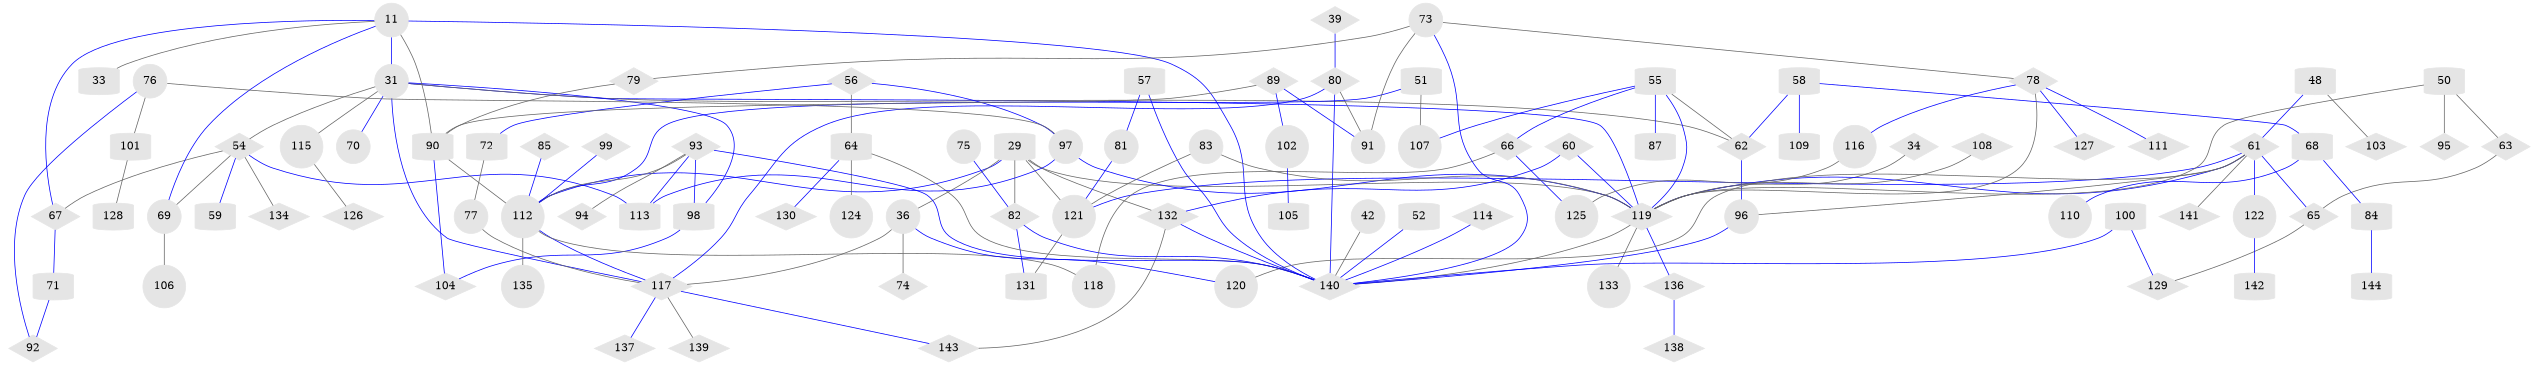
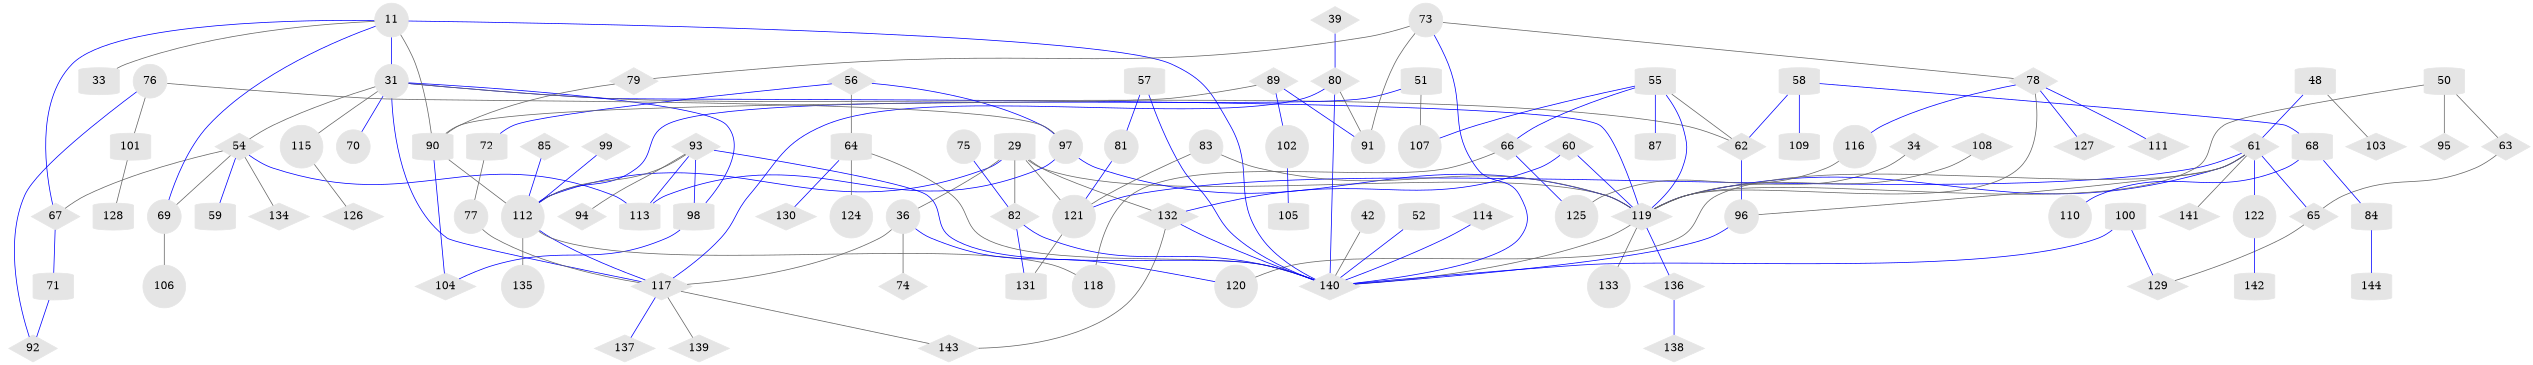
edge "117" -- "143": color blue -> gray40
